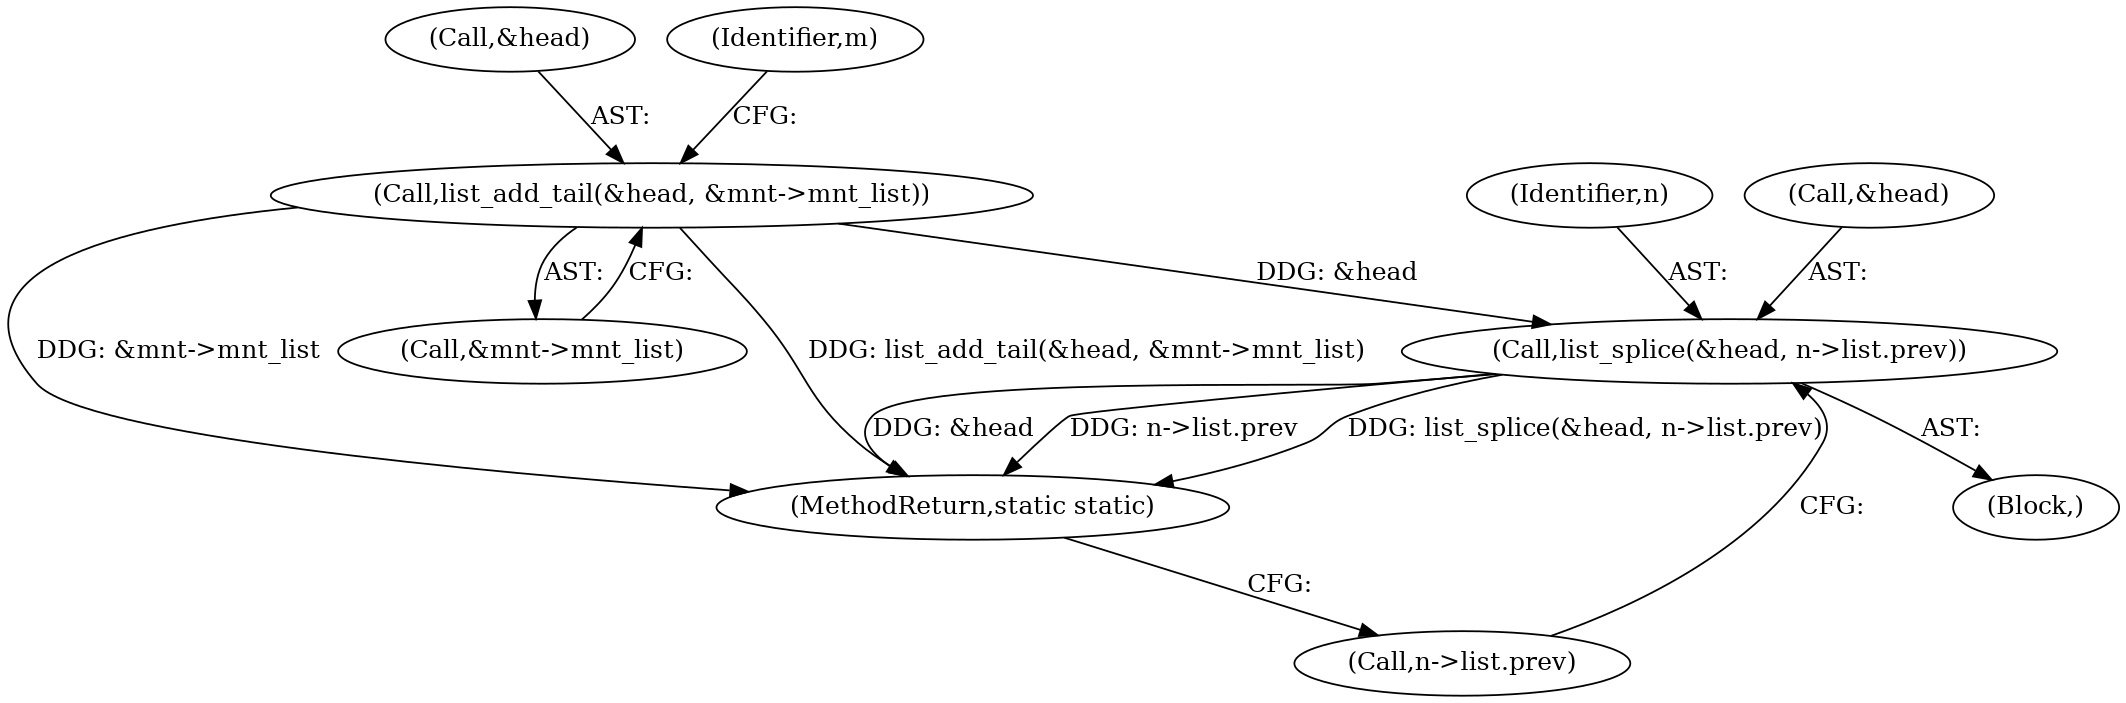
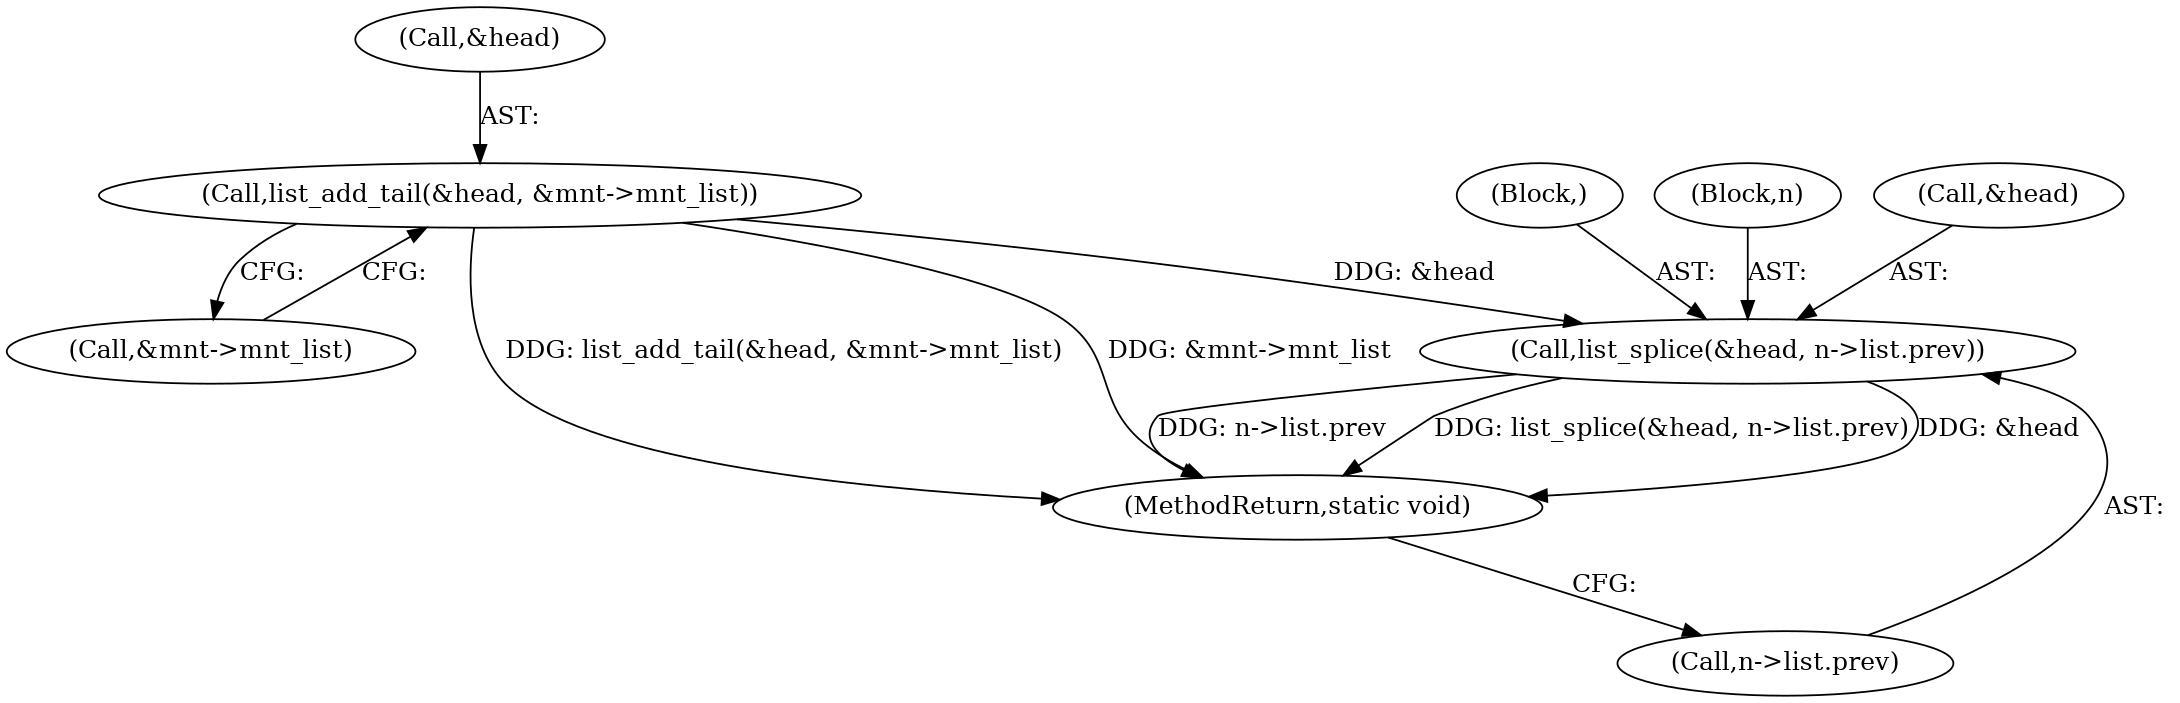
node "(Identifier,m)": removed
node "(Identifier,n)": label "(Identifier,n)" -> "(Block,n)"
edge "(Call,list_add_tail(&head, &mnt->mnt_list))" -> "(Call,&mnt->mnt_list)": label "AST: " -> "CFG: "
edge "(Call,list_splice(&head, n->list.prev))" -> "(Block,)": reversed
node "(MethodReturn,static static)": label "(MethodReturn,static static)" -> "(MethodReturn,static void)"
edge "(Call,n->list.prev)" -> "(Call,list_splice(&head, n->list.prev))": label "CFG: " -> "AST: "
